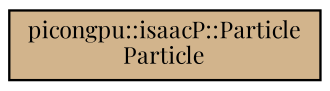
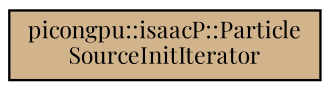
node "picongpu::isaacP::Particle Particle": label "picongpu::isaacP::Particle Particle" -> "picongpu::isaacP::Particle SourceInitIterator"
